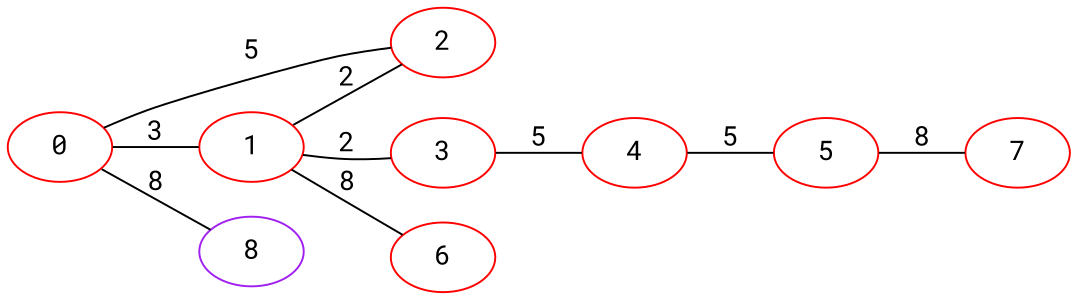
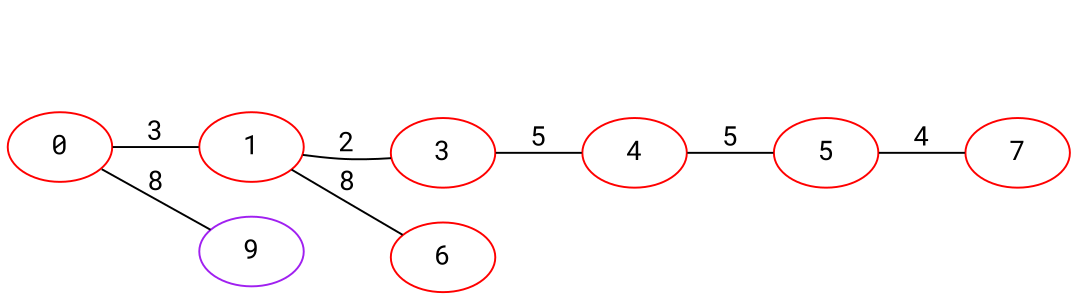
node "2": removed
edge "5" -- "7": label "8" -> "4"
node "8": label "8" -> "9"
